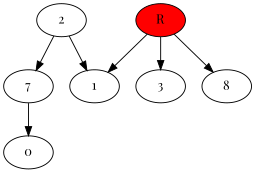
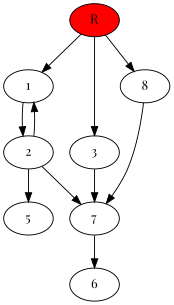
edge "1" -> "2": added
node "0": label "0" -> "6"
edge "8" -> "7": added
edge "3" -> "7": added
node "5": added
